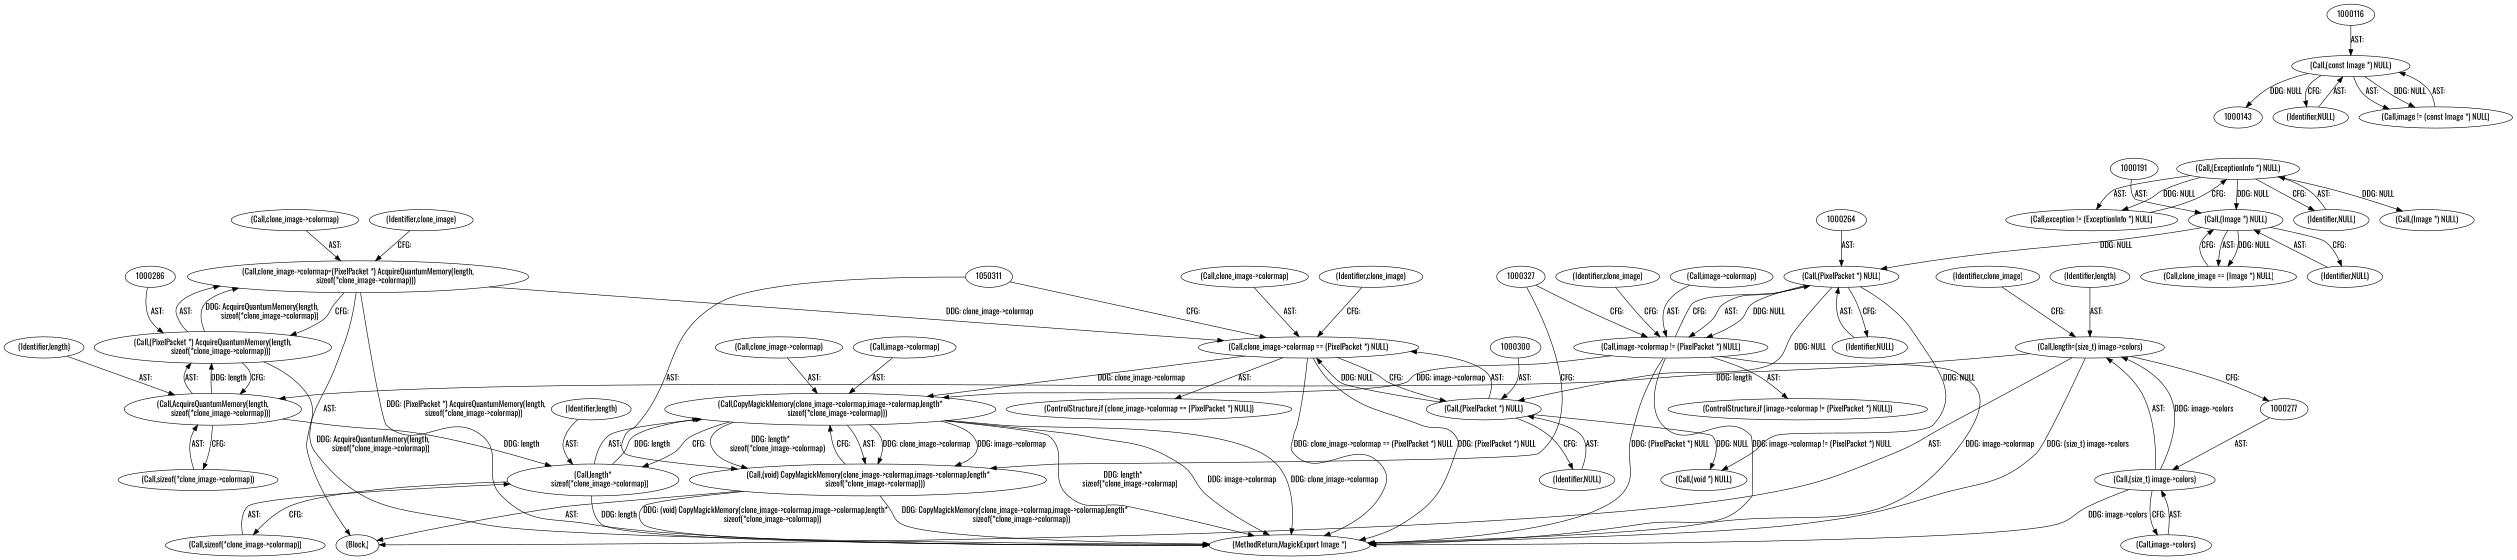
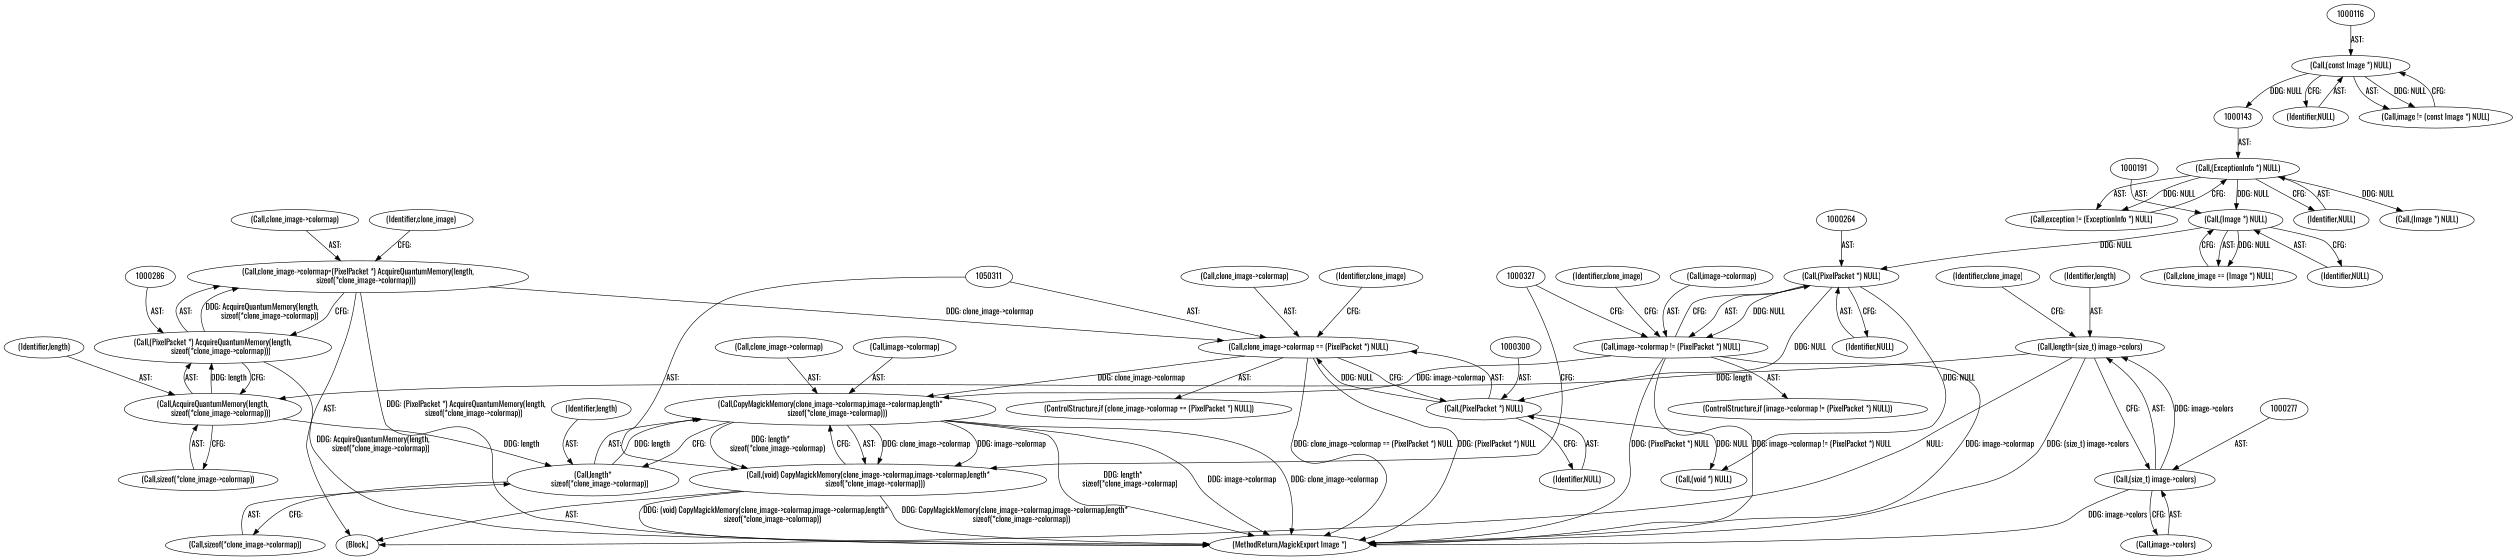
edge "(Call,image != (const Image *) NULL)" -> "(Call,(const Image *) NULL)": label "AST: " -> "CFG: "
edge "1000143" -> "(Call,(ExceptionInfo *) NULL)": added, label "AST:"
edge "1050311" -> "(Call,clone_image->colormap == (PixelPacket *) NULL)": label "CFG: " -> "AST: "
edge "(Call,length=(size_t) image->colors)" -> "1000277": now "(Call,length=(size_t) image->colors)" -> "(Call,(size_t) image->colors)"
edge "(Call,length=(size_t) image->colors)" -> "(Block,)": label "AST: " -> "NULL: "
edge "(Call,length* sizeof(*clone_image->colormap))" -> "(MethodReturn,MagickExport Image *)": removed, label "DDG: length"
